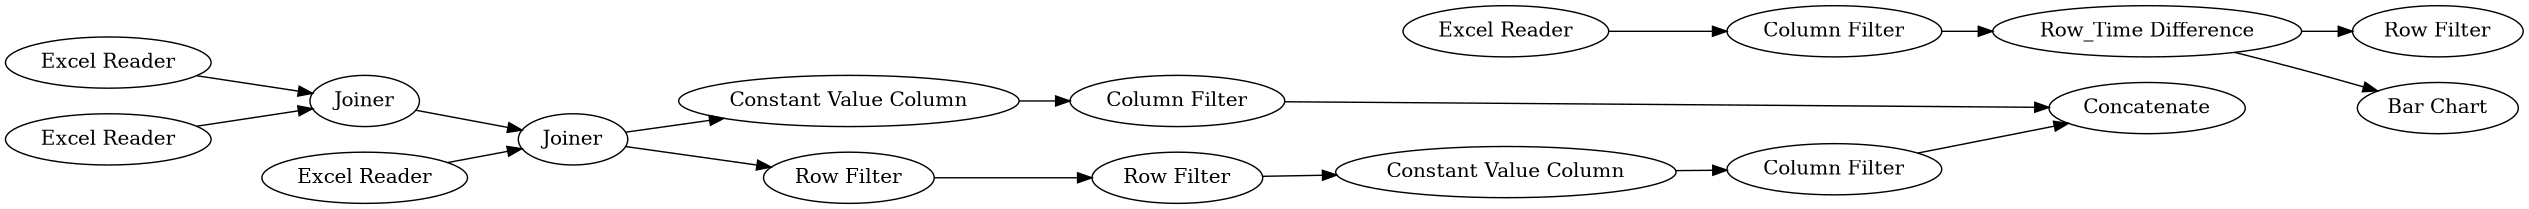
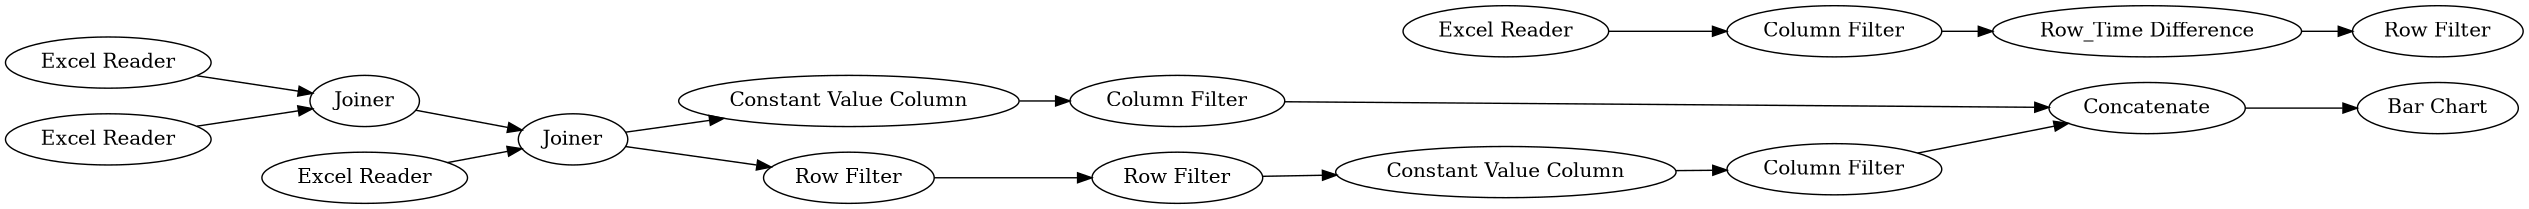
edge "Row_Time Difference" -> "Bar Chart": now "Concatenate" -> "Bar Chart"
